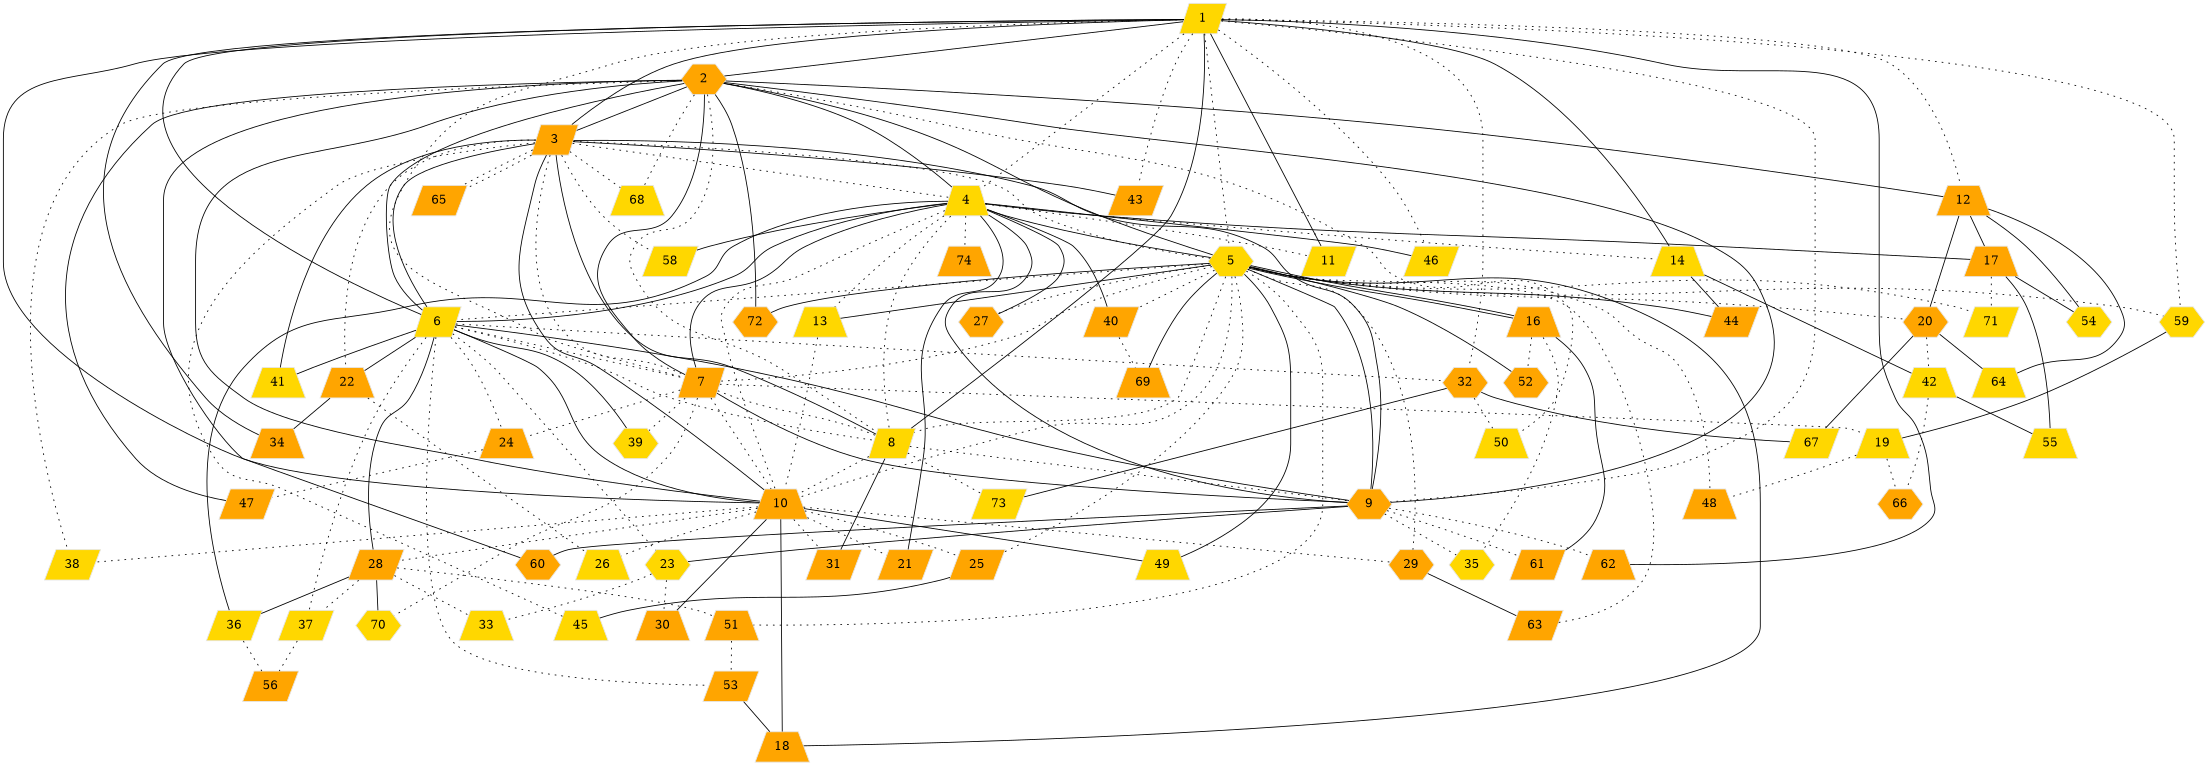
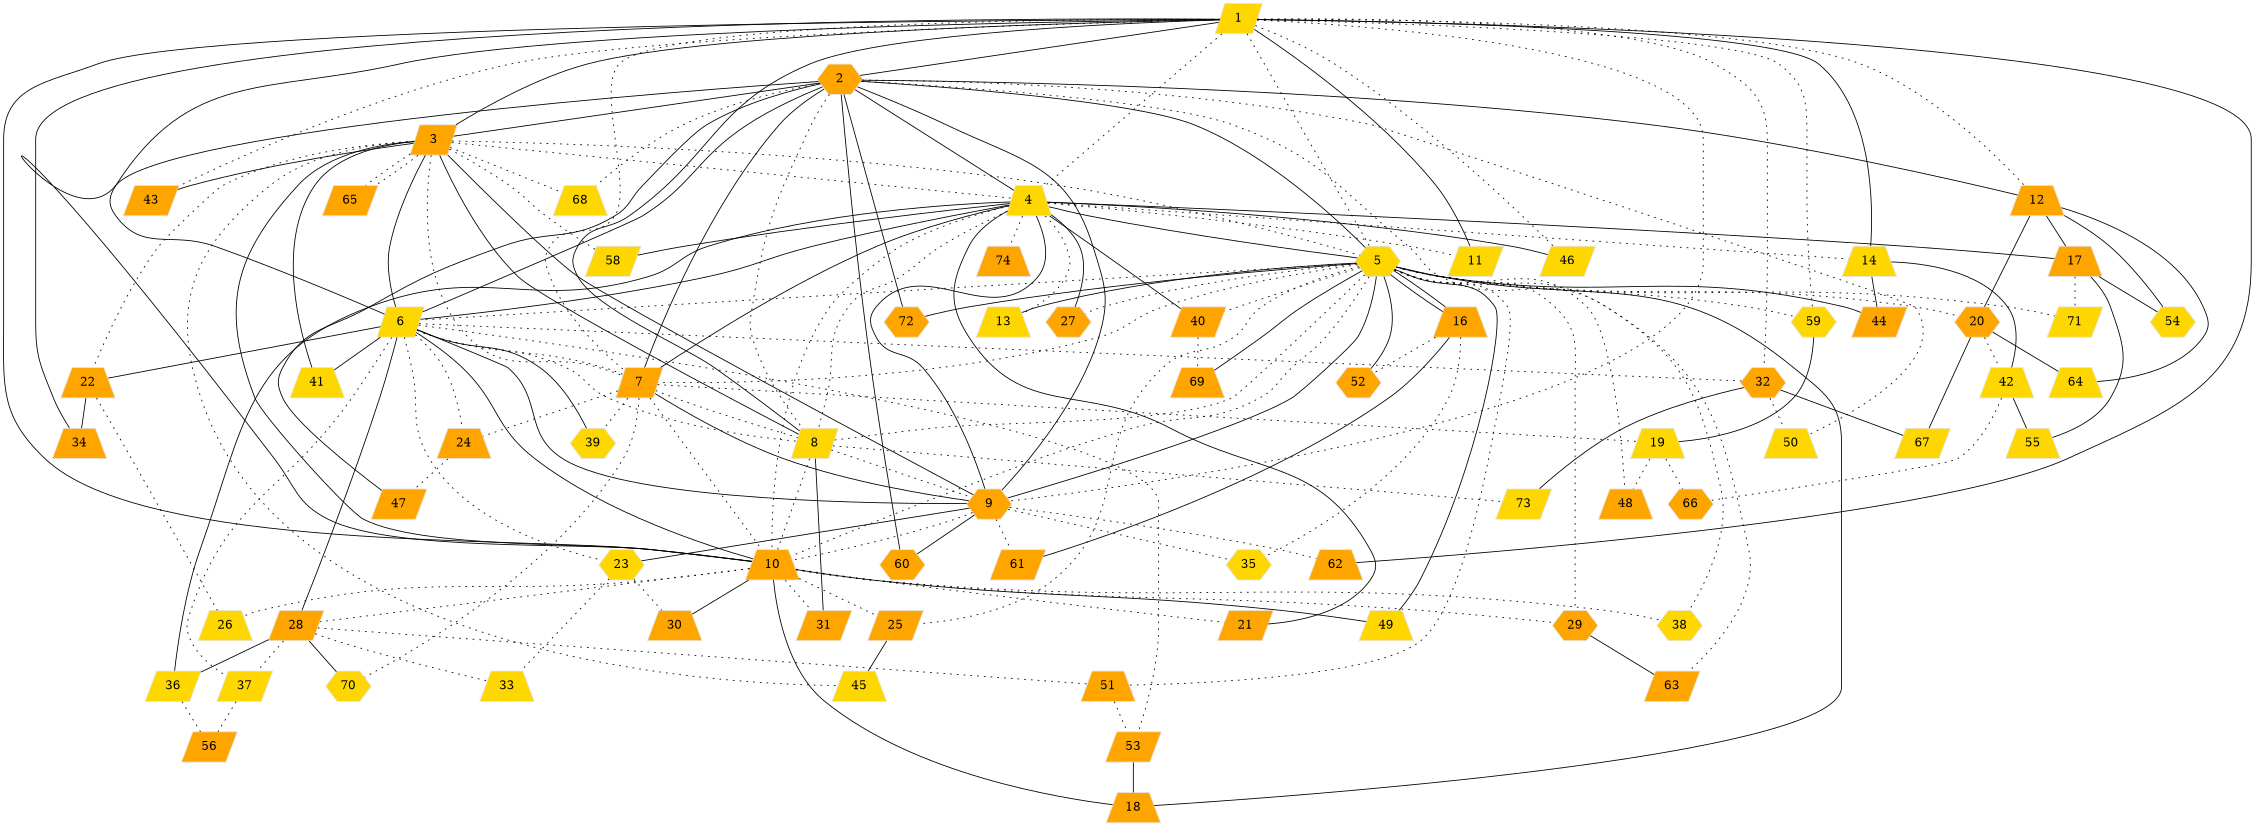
edge "13" -- "10": now "9" -- "10"
node "38": shape parallelogram -> hexagon
